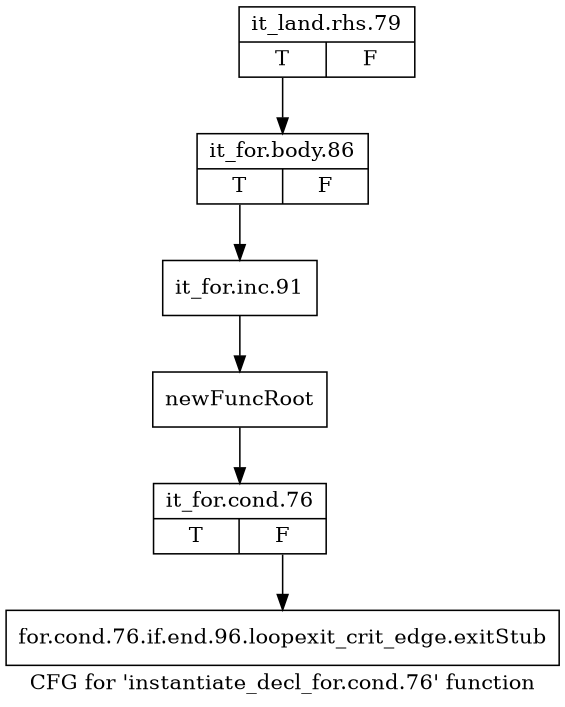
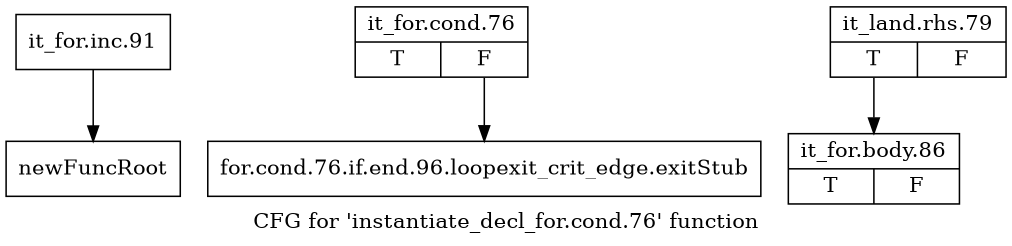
edge "it_for.body.86" -> "it_for.inc.91": removed
edge "newFuncRoot" -> "it_for.cond.76": removed
